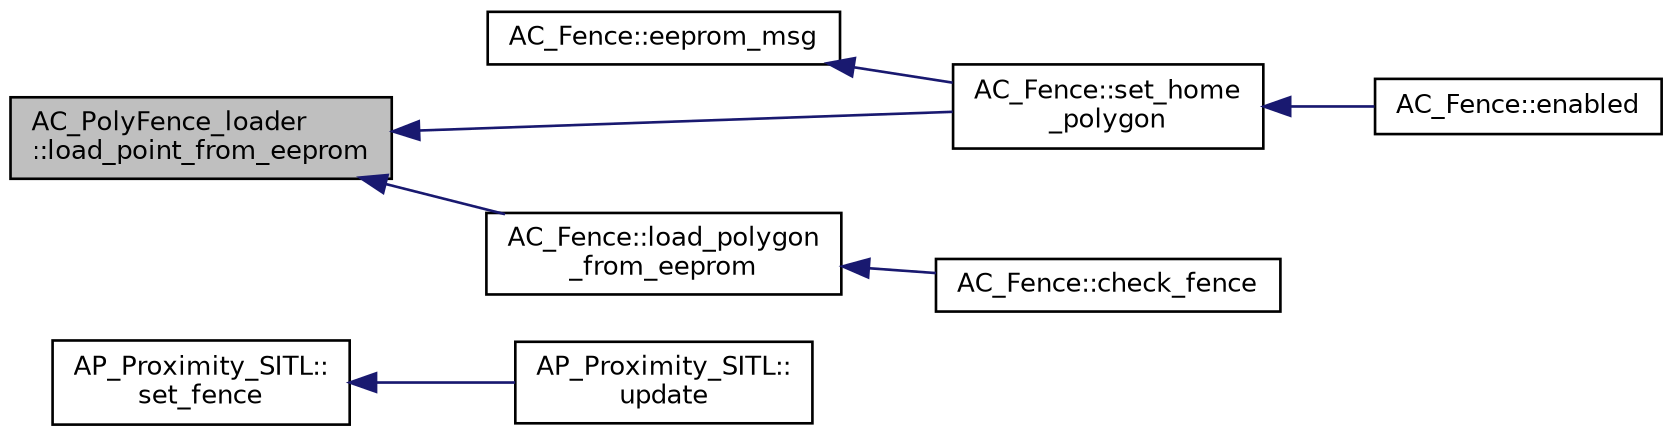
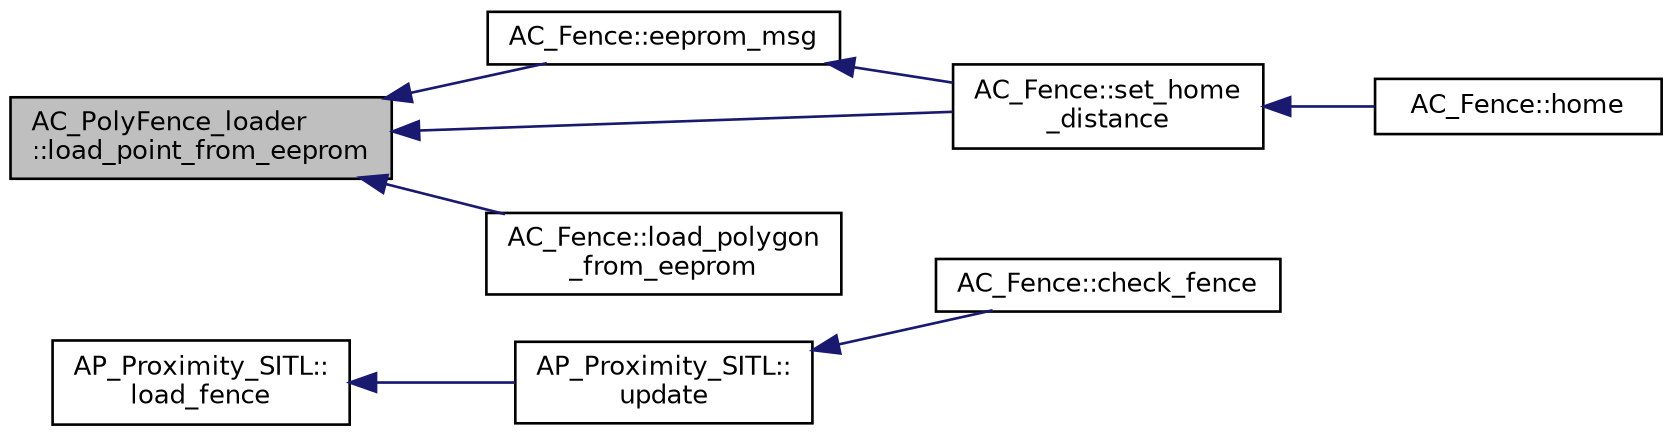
edge "AC_Fence::eeprom_msg" -> "AC_PolyFence_loader ::load_point_from_eeprom": added
node "AC_Fence::set_home _polygon": label "AC_Fence::set_home _polygon" -> "AC_Fence::set_home _distance"
node "AC_Fence::enabled": label "AC_Fence::enabled" -> "AC_Fence::home"
edge "AC_Fence::check_fence" -> "AC_Fence::load_polygon _from_eeprom": now "AC_Fence::check_fence" -> "AP_Proximity_SITL:: update"
node "AP_Proximity_SITL:: set_fence": label "AP_Proximity_SITL:: set_fence" -> "AP_Proximity_SITL:: load_fence"
